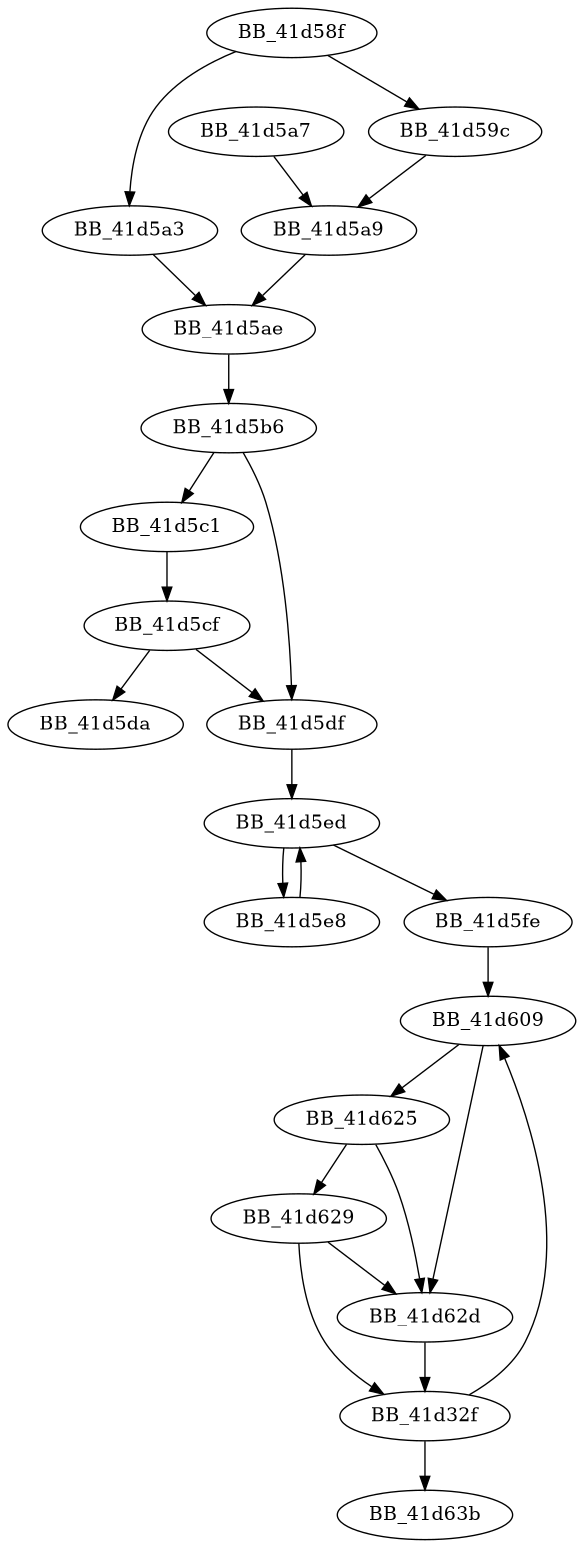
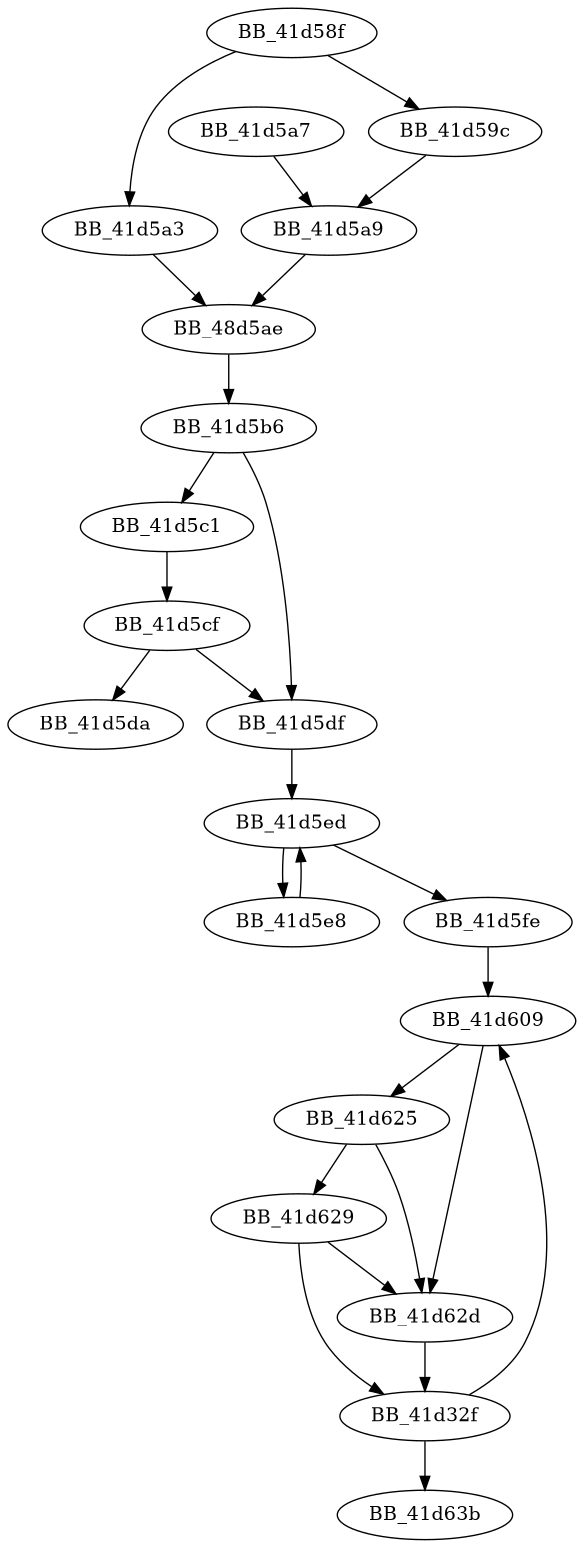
node "BB_41d5ae": label "BB_41d5ae" -> "BB_48d5ae"
